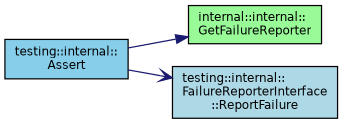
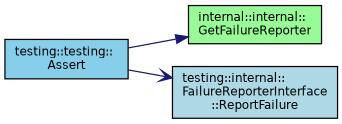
node "testing::internal:: Assert": label "testing::internal:: Assert" -> "testing::testing:: Assert"
